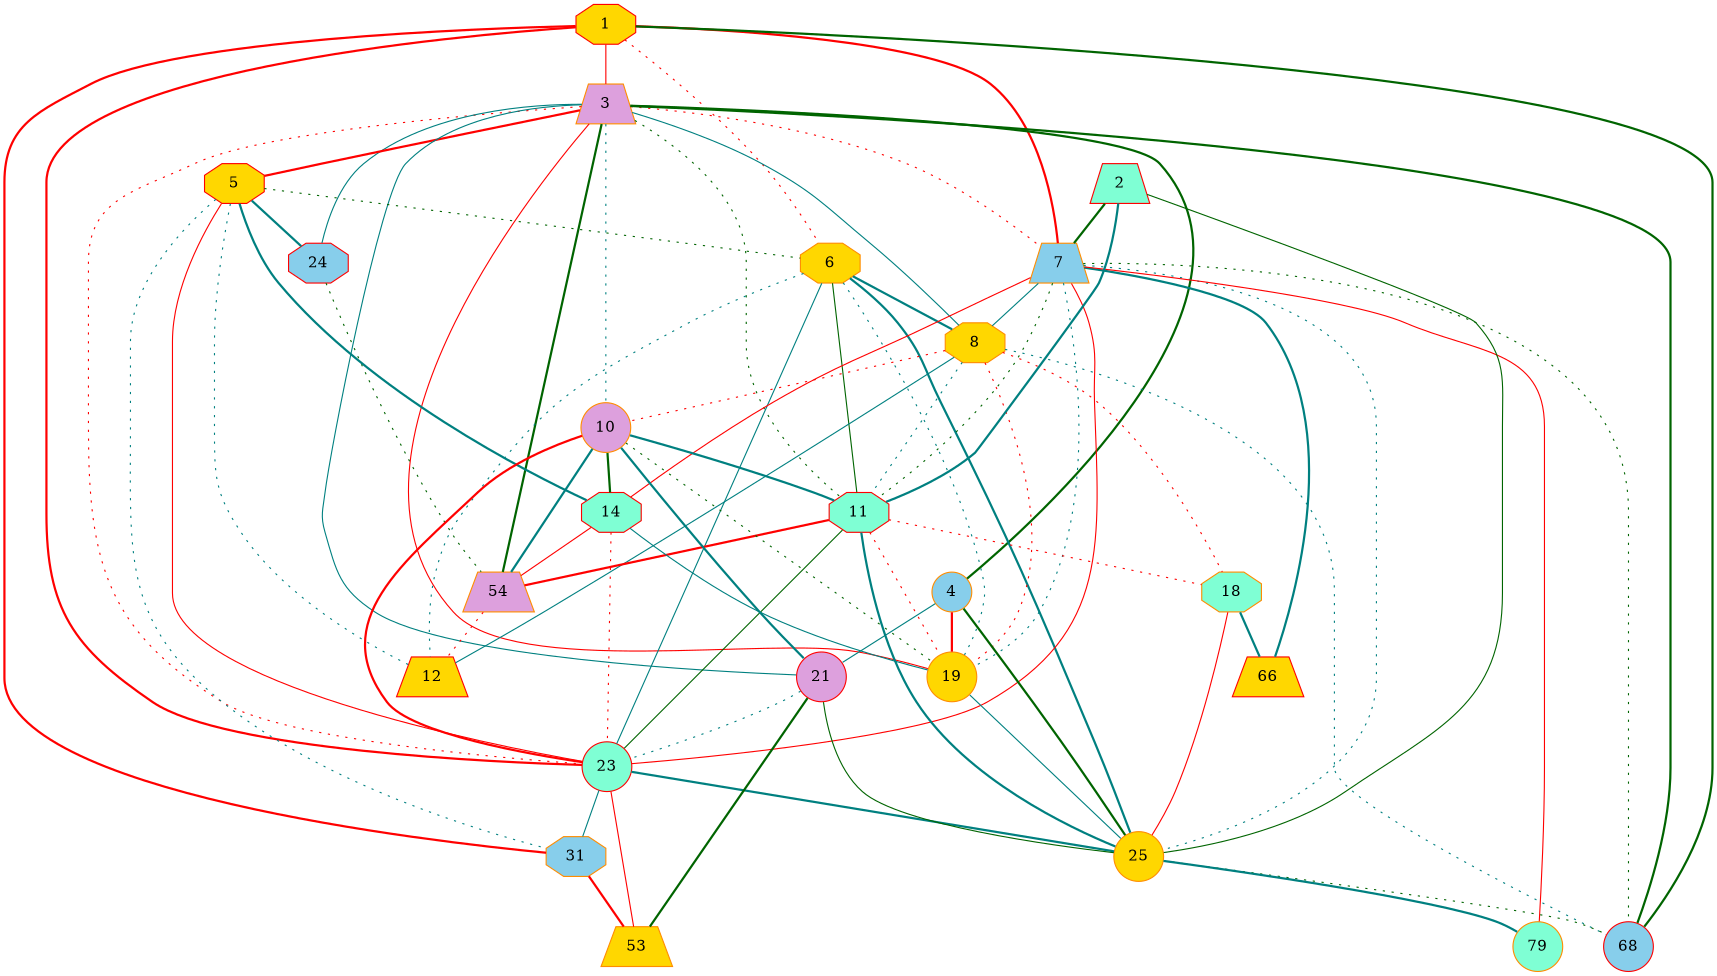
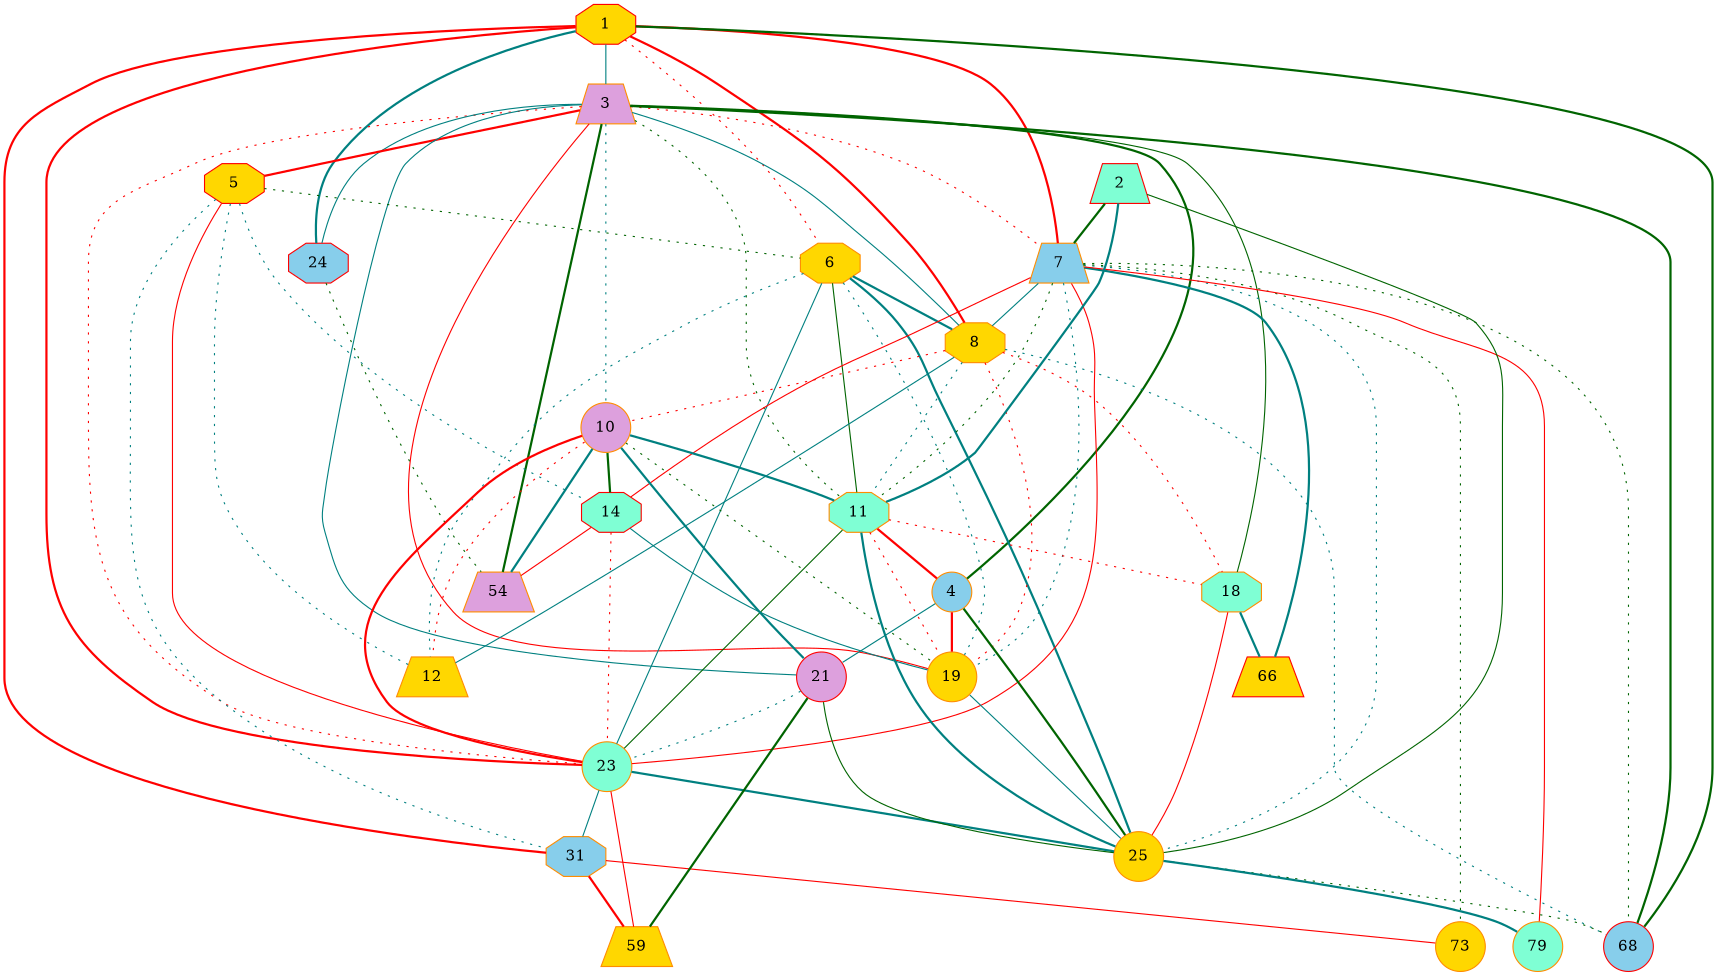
edge "1" -- "3": color red -> teal
edge "3" -- "18": added
edge "1" -- "8": added
edge "5" -- "24": now "1" -- "24"
edge "5" -- "14": style bold -> dotted
node "11": color red -> darkorange
edge "11" -- "54": now "11" -- "4"
edge "54" -- "12": now "10" -- "12"
node "12": color red -> darkorange
node "23": color red -> darkorange
node "53": label "53" -> "59"
node "73": added
